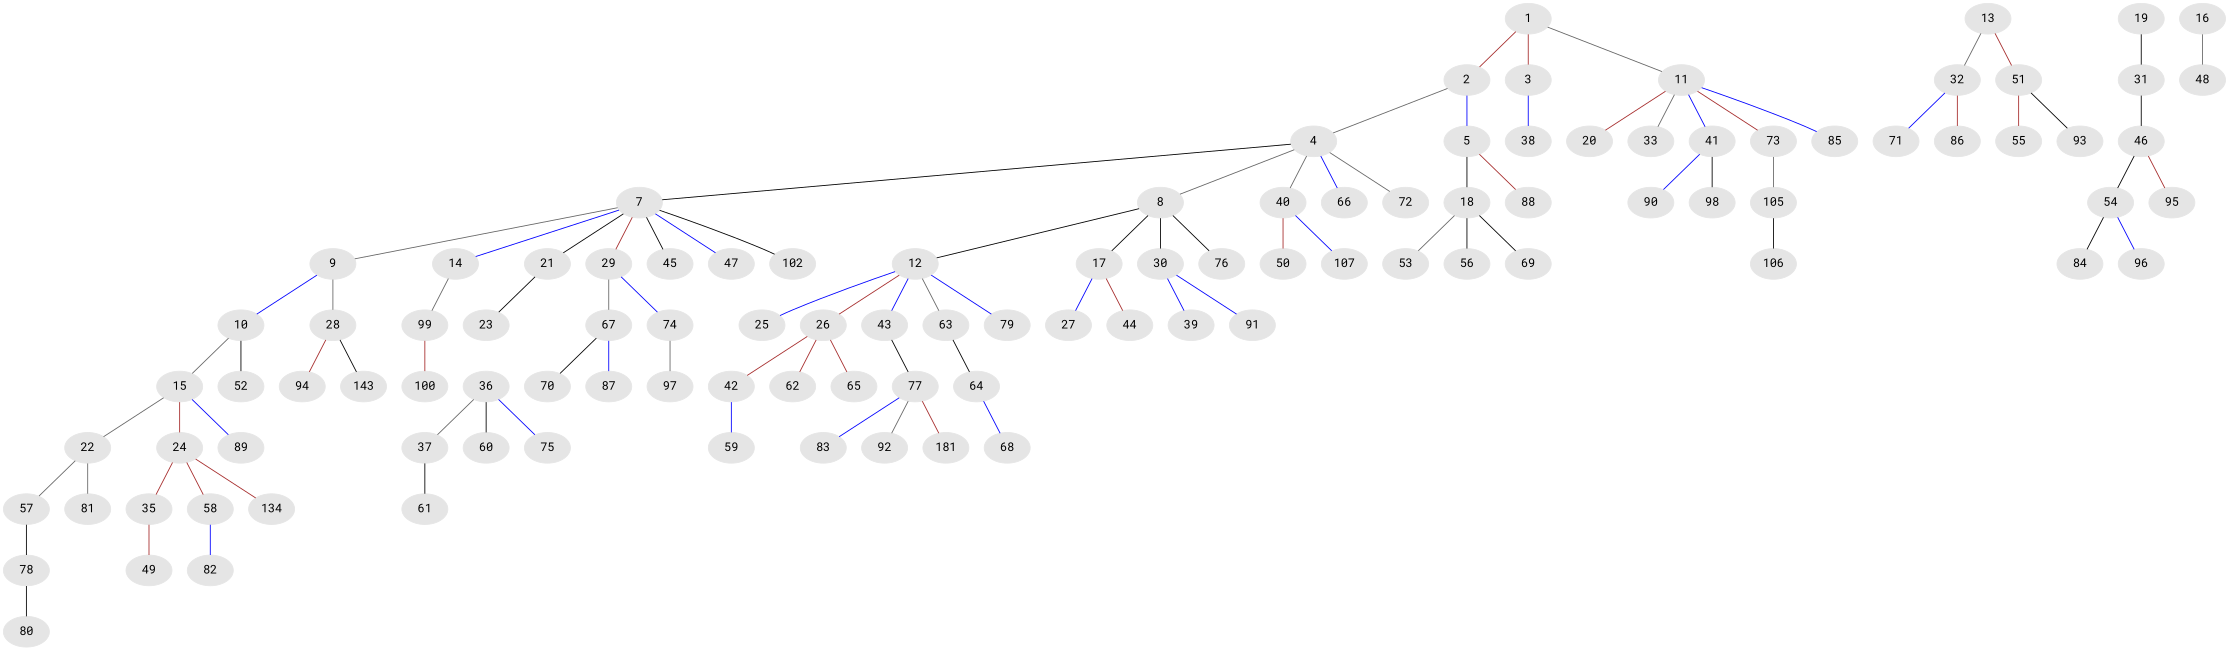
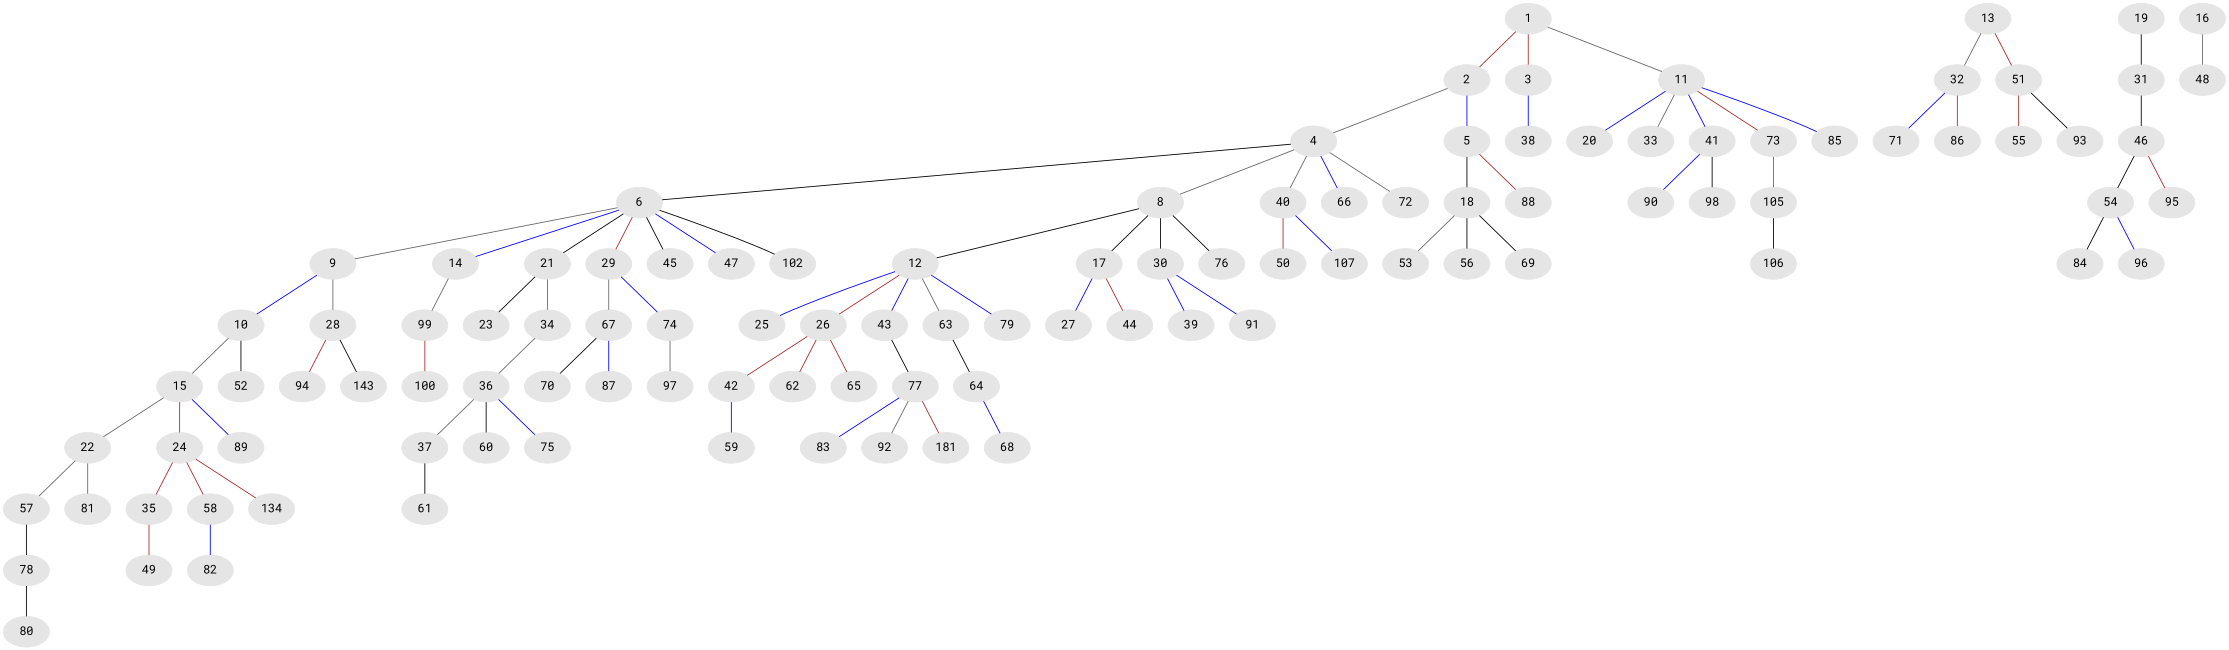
edge "11" -- "20": color brown -> blue
node "7": label "7" -> "6"
node "34": added
